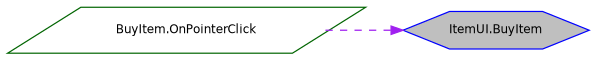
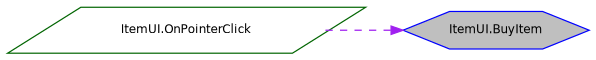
node "BuyItem.OnPointerClick": label "BuyItem.OnPointerClick" -> "ItemUI.OnPointerClick"
